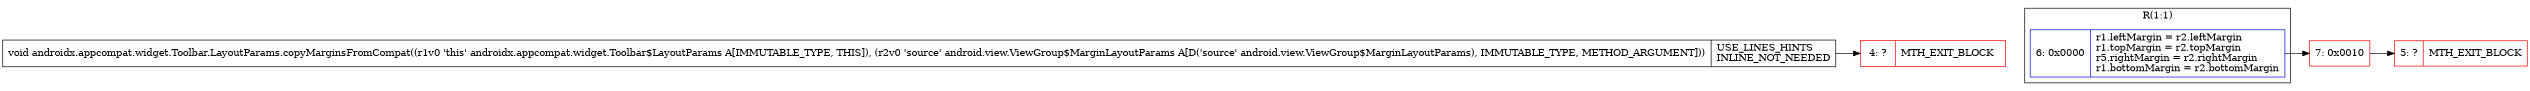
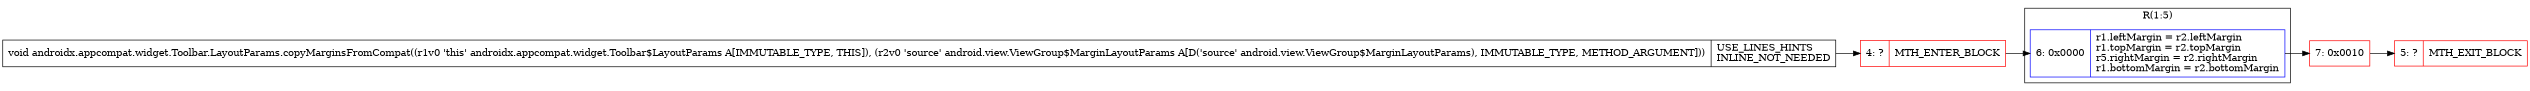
cluster "R(1:1)": label "R(1:1)" -> "R(1:5)"
node "4: ?": text "MTH_EXIT_BLOCK" -> "MTH_ENTER_BLOCK"
edge "4: ?" -> "6: 0x0000": added
